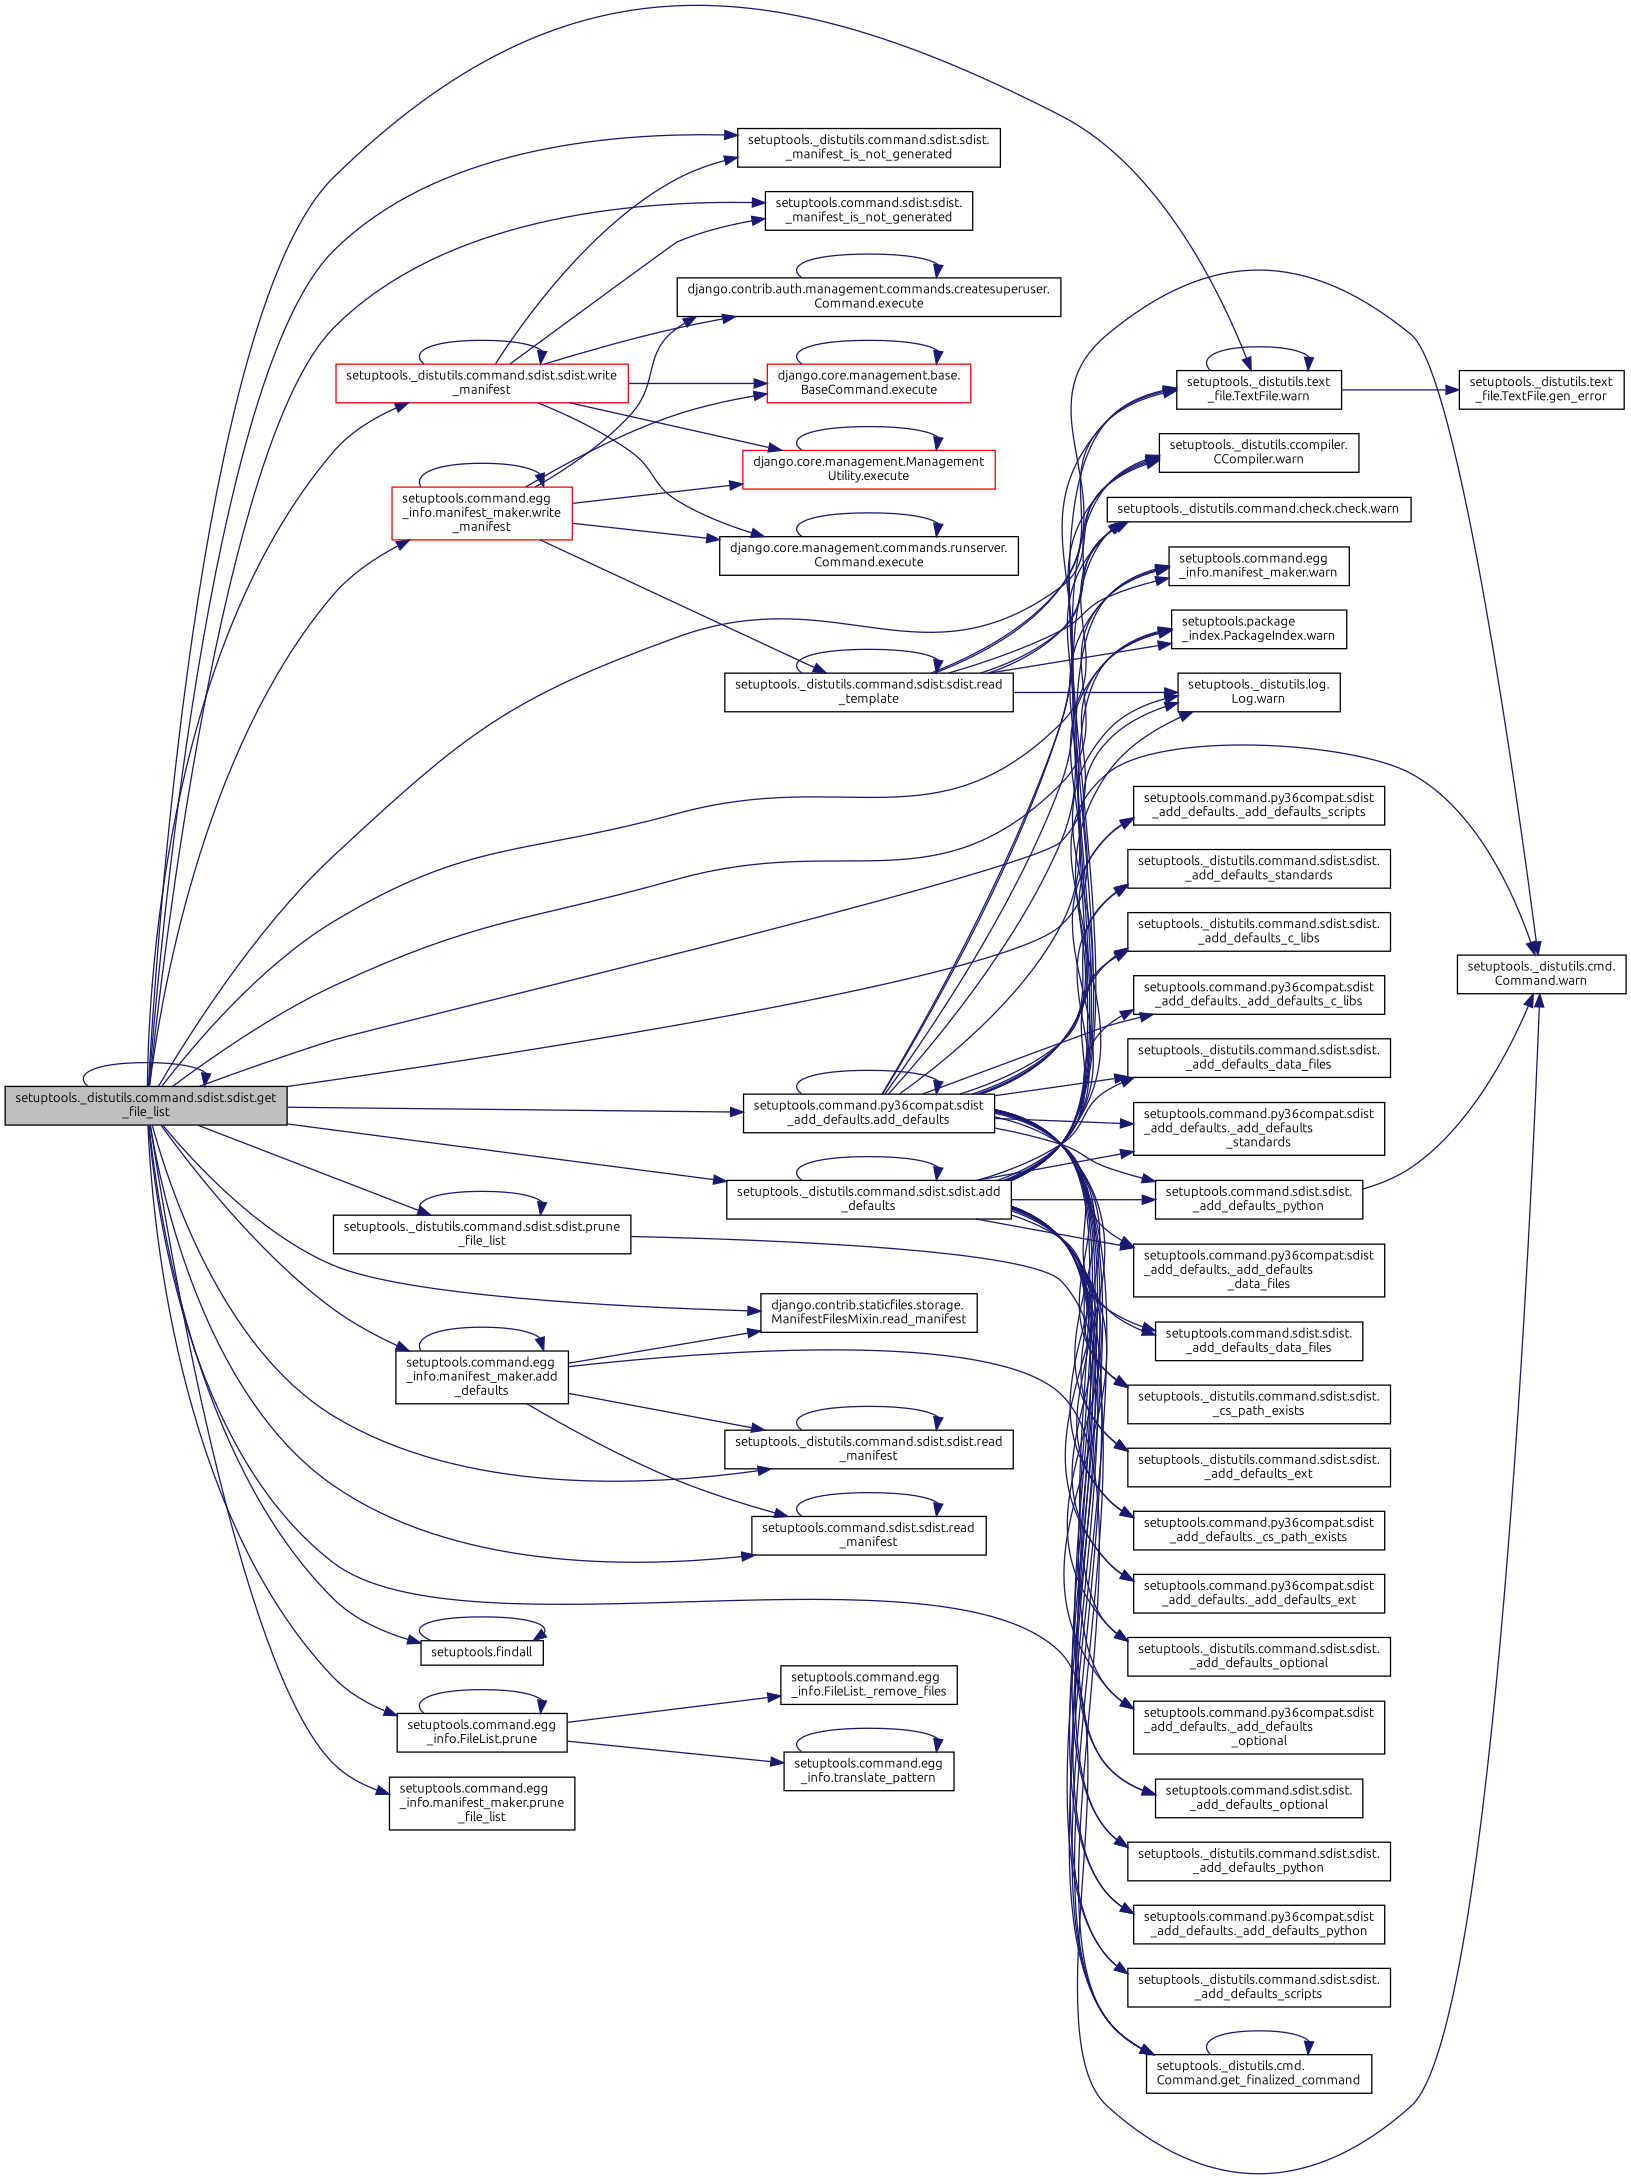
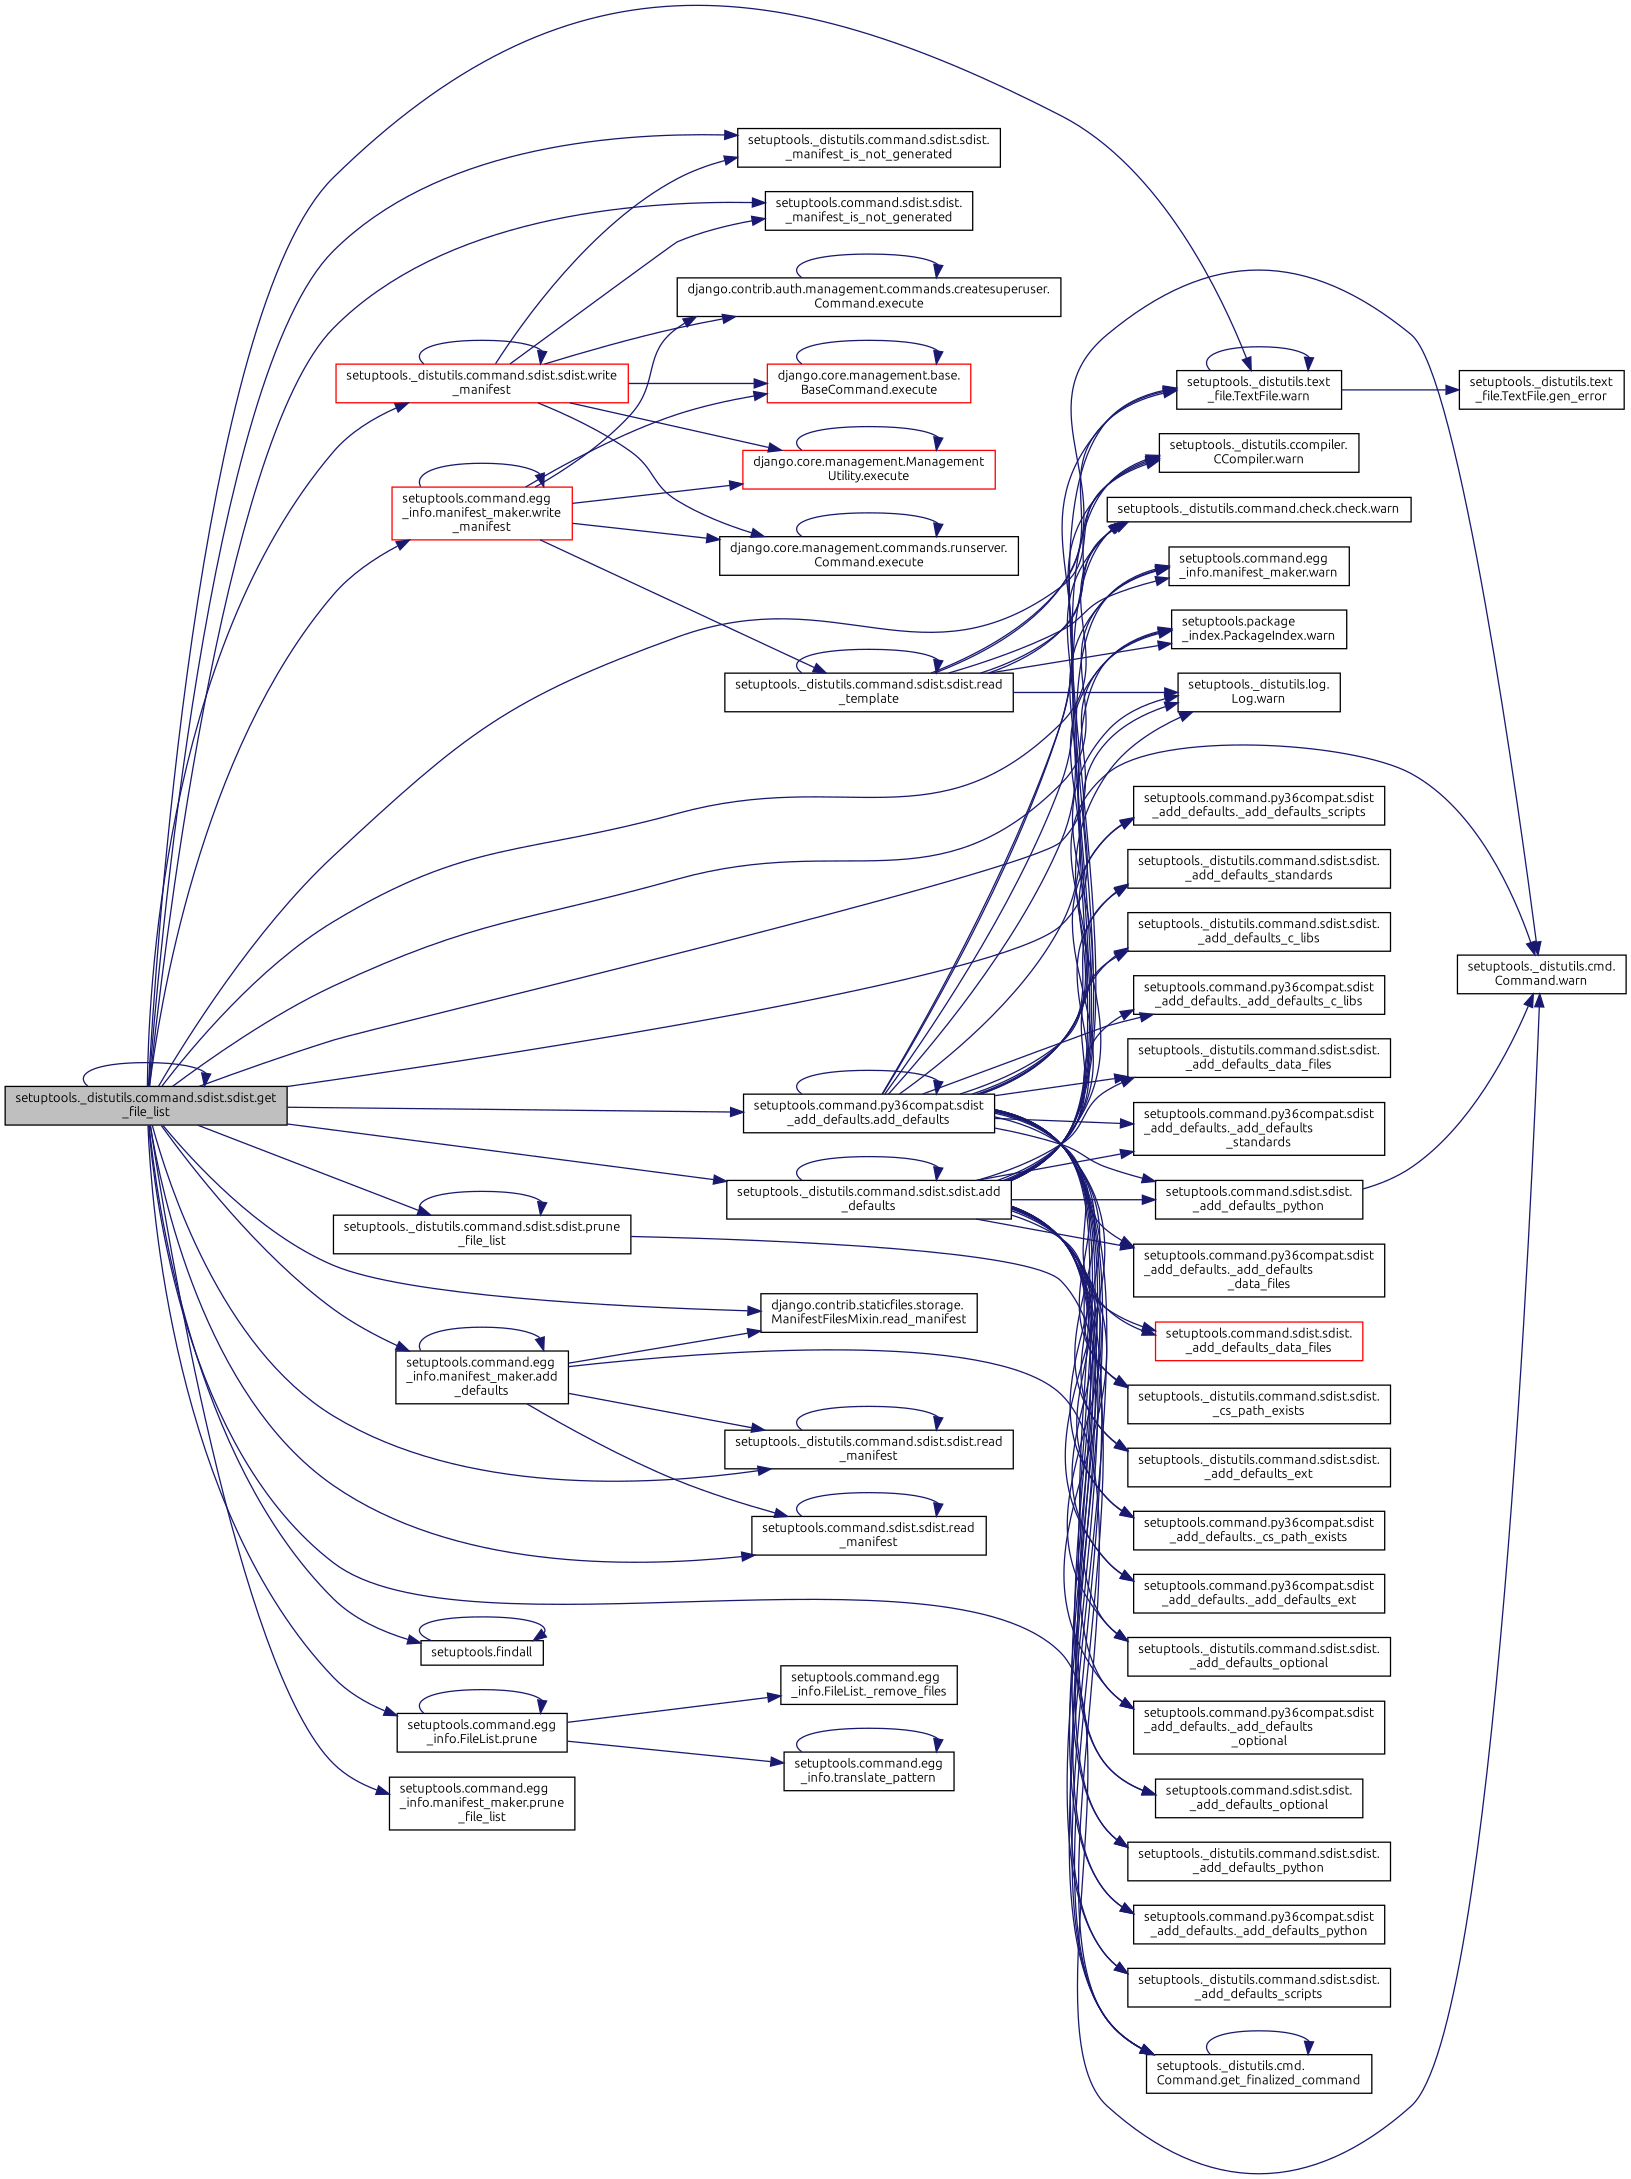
node "setuptools.command.sdist.sdist. _add_defaults_data_files": color black -> red
